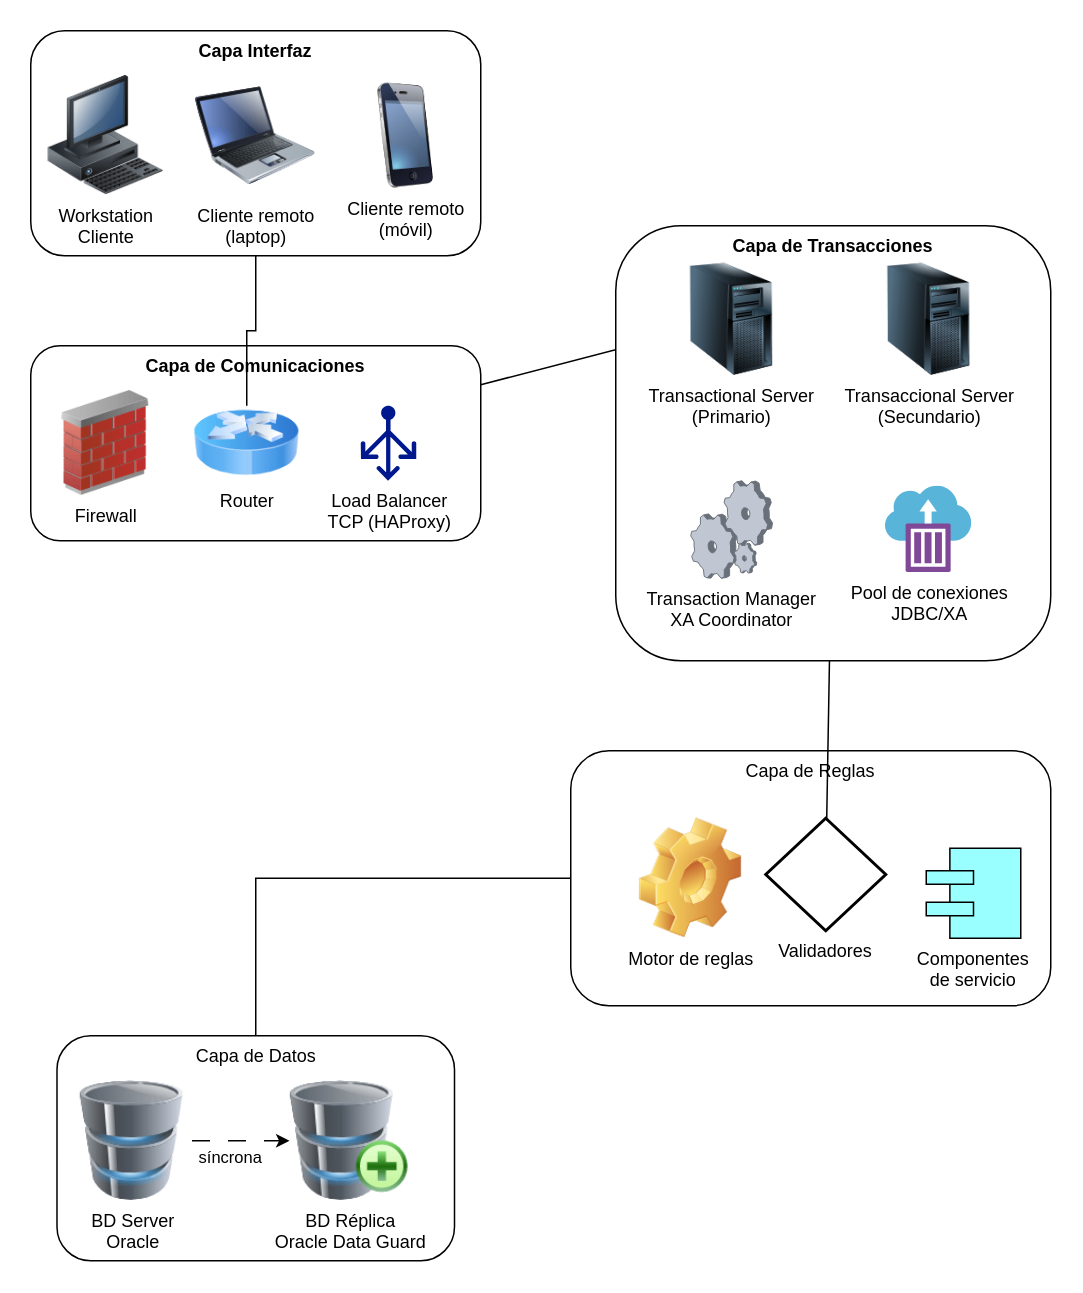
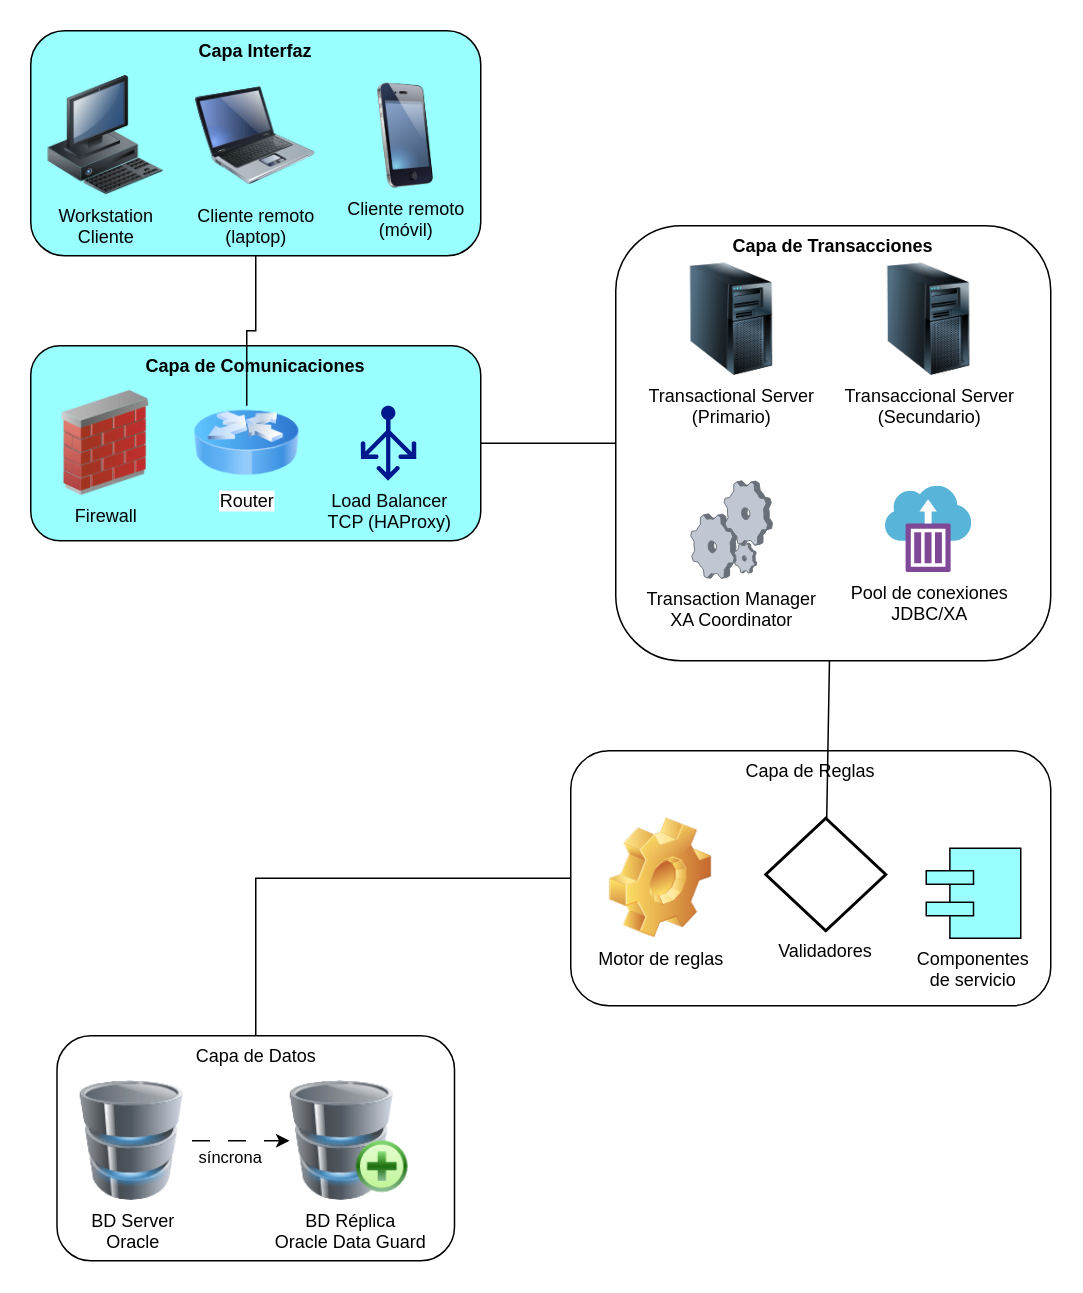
node "Capa Interfaz": fillcolor #ffffff -> #99ffff
node "Capa de Comunicaciones": fillcolor #ffffff -> #99ffff
edge "Transactional Server (Primario)" -- "Capa de Comunicaciones": now "Capa de Transacciones" -- "Capa de Comunicaciones"
node "Motor de reglas": moved (691, 878) -> (661, 878)
